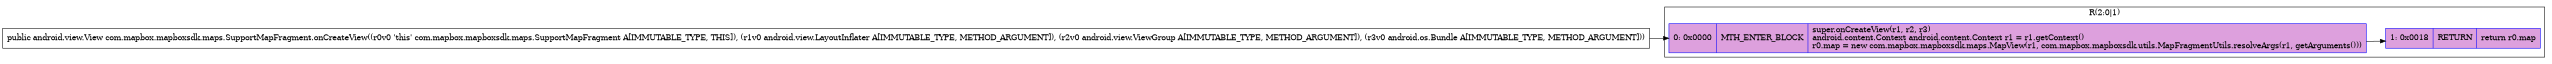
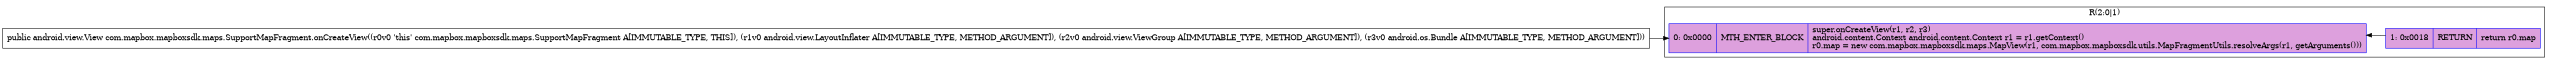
edge "0: 0x0000" -> "1: 0x0018": reversed
